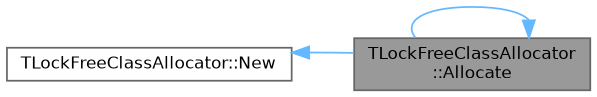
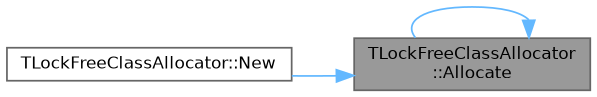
edge "TLockFreeClassAllocator ::Allocate" -> "TLockFreeClassAllocator::New": reversed
